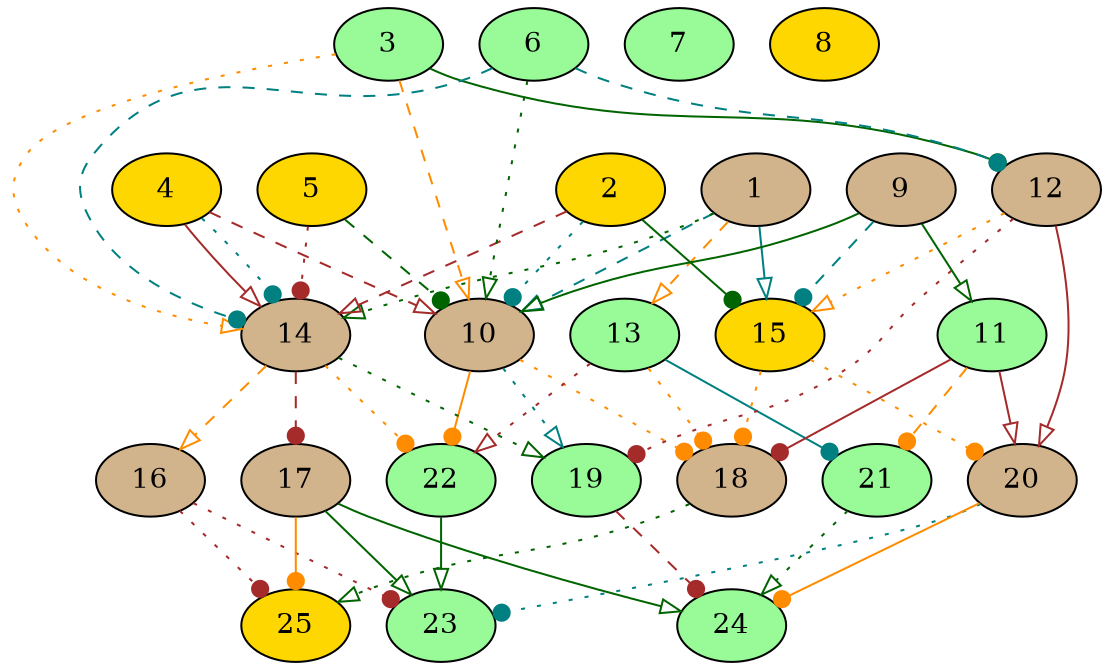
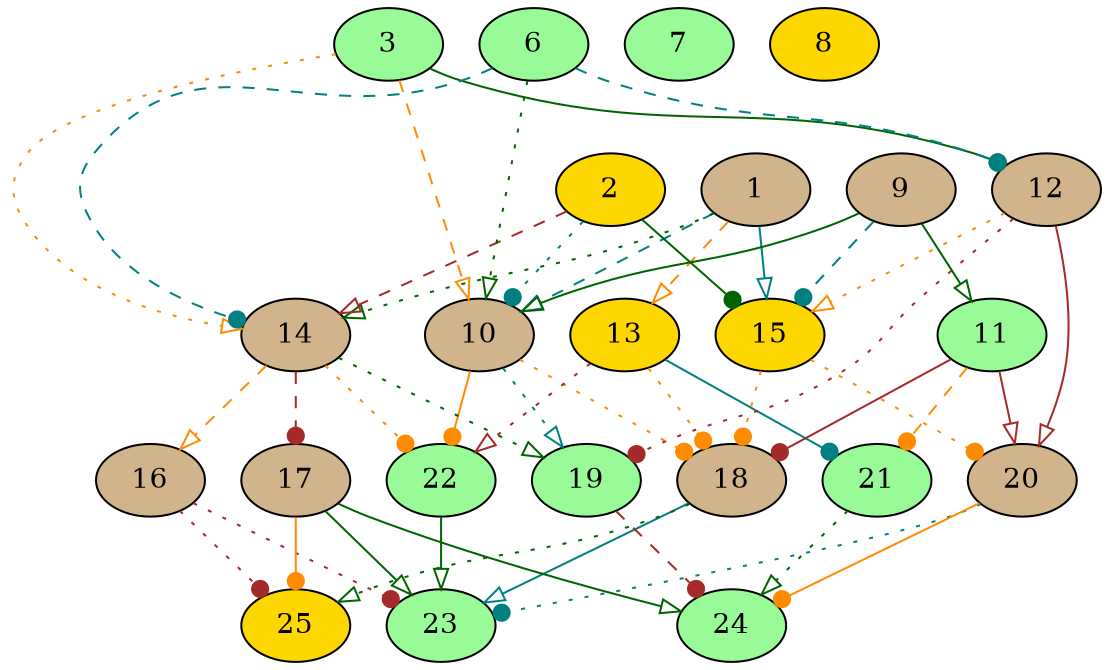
node "4": removed
node "5": removed
node "13": fillcolor palegreen -> gold
edge "18" -> "23": added
